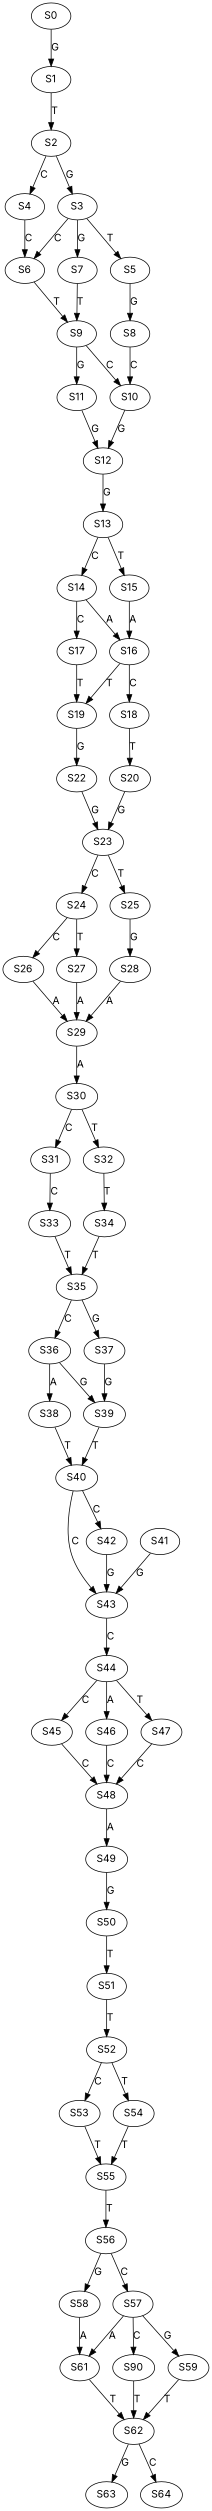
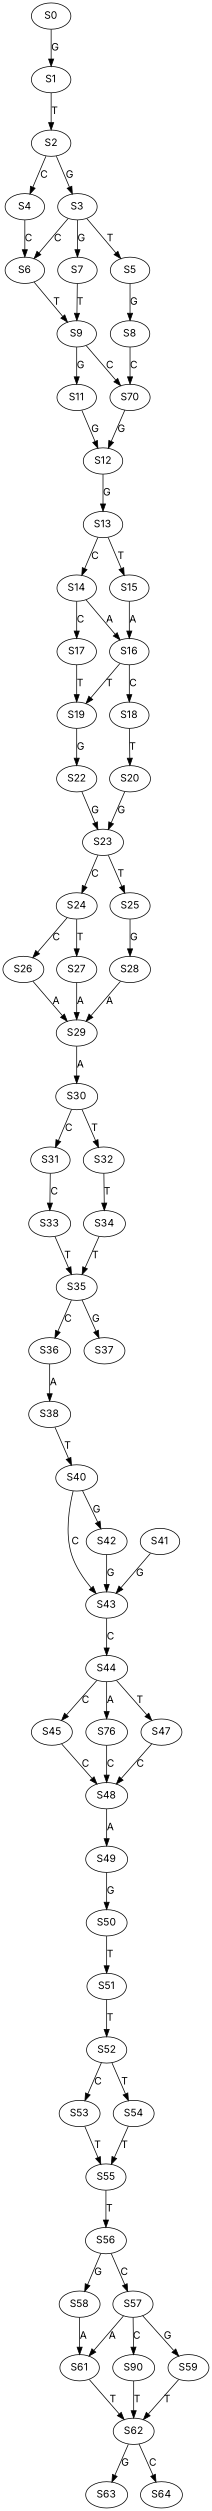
node "S10": label "S10" -> "S70"
node "S39": removed
edge "S40" -> "S42": label "C" -> "G"
node "S46": label "S46" -> "S76"
